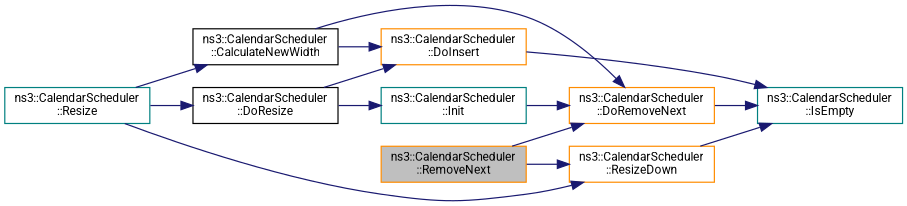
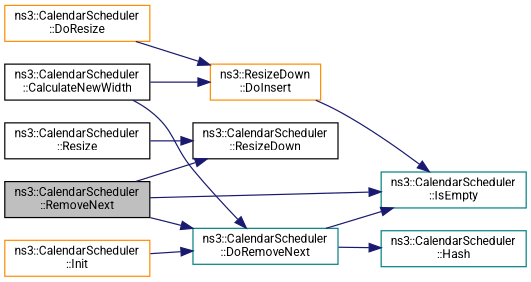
node "ns3::CalendarScheduler ::DoInsert": label "ns3::CalendarScheduler ::DoInsert" -> "ns3::ResizeDown ::DoInsert"
edge "ns3::CalendarScheduler ::Resize" -> "ns3::CalendarScheduler ::CalculateNewWidth": removed
node "ns3::CalendarScheduler ::Resize": color teal -> black
edge "ns3::CalendarScheduler ::Resize" -> "ns3::CalendarScheduler ::DoResize": removed
node "ns3::CalendarScheduler ::DoResize": color black -> darkorange
edge "ns3::CalendarScheduler ::DoResize" -> "ns3::CalendarScheduler ::Init": removed
node "ns3::CalendarScheduler ::Init": color teal -> darkorange
node "ns3::CalendarScheduler ::DoRemoveNext": color darkorange -> teal
edge "ns3::CalendarScheduler ::ResizeDown" -> "ns3::CalendarScheduler ::IsEmpty": now "ns3::CalendarScheduler ::RemoveNext" -> "ns3::CalendarScheduler ::IsEmpty"
node "ns3::CalendarScheduler ::RemoveNext": color darkorange -> black
node "ns3::CalendarScheduler ::ResizeDown": color darkorange -> black
node "ns3::CalendarScheduler ::Hash": added
